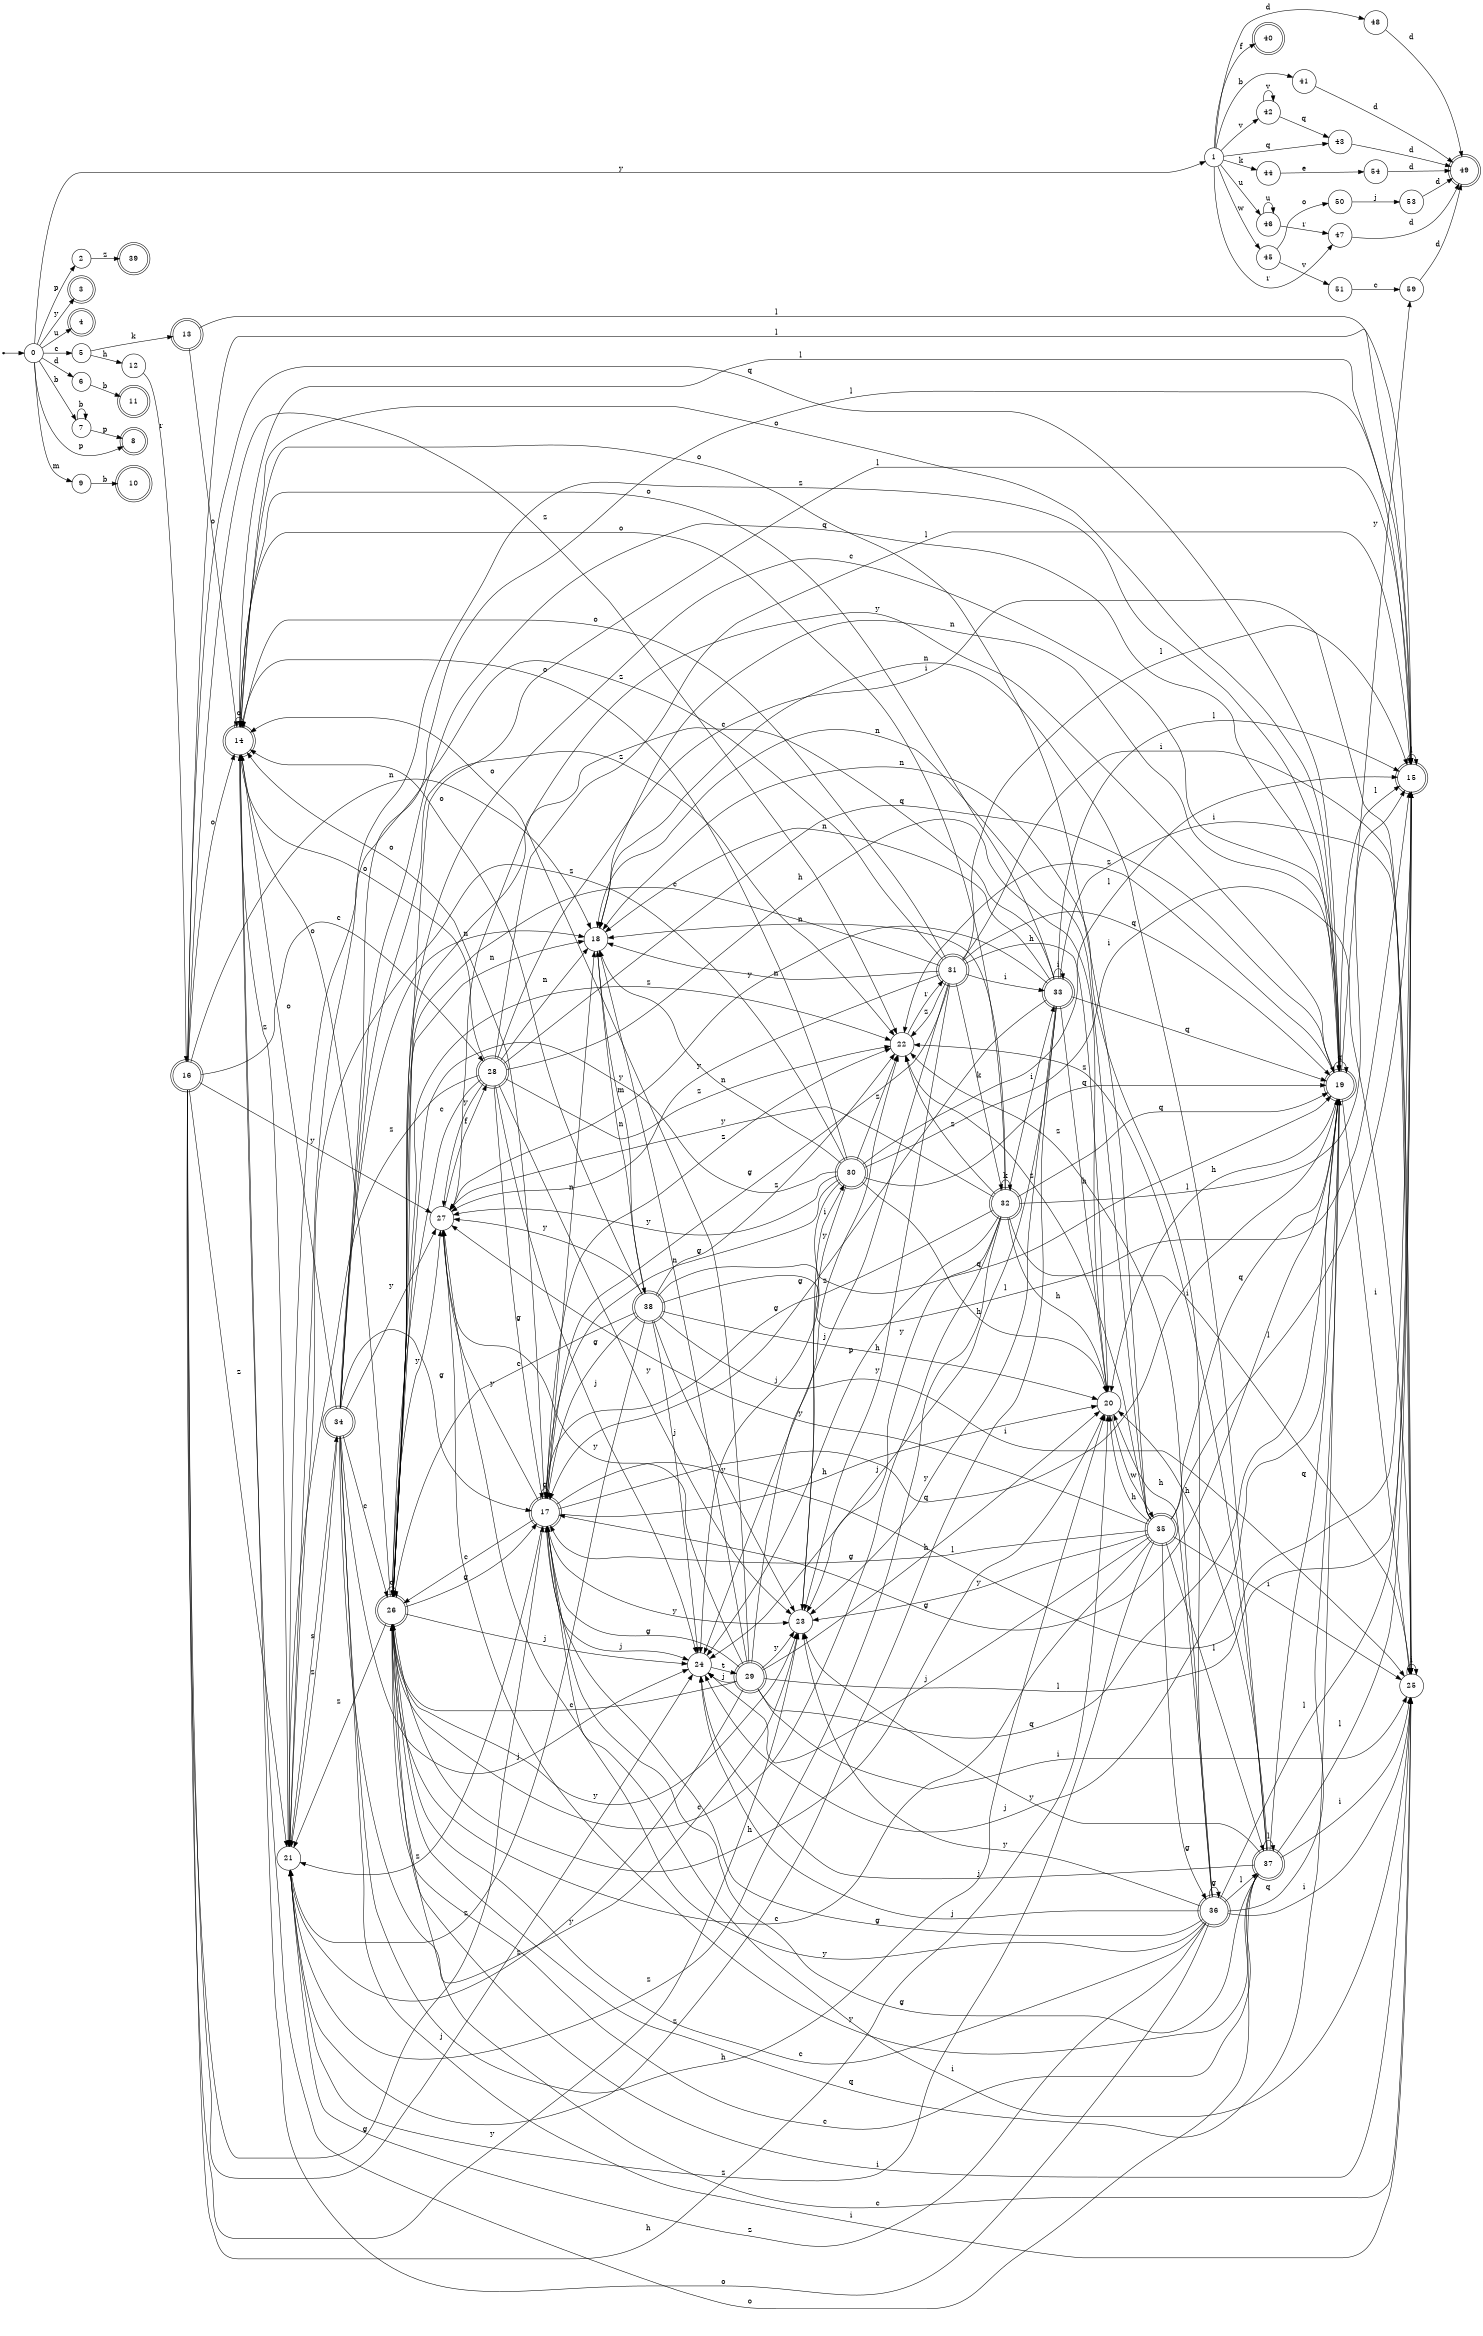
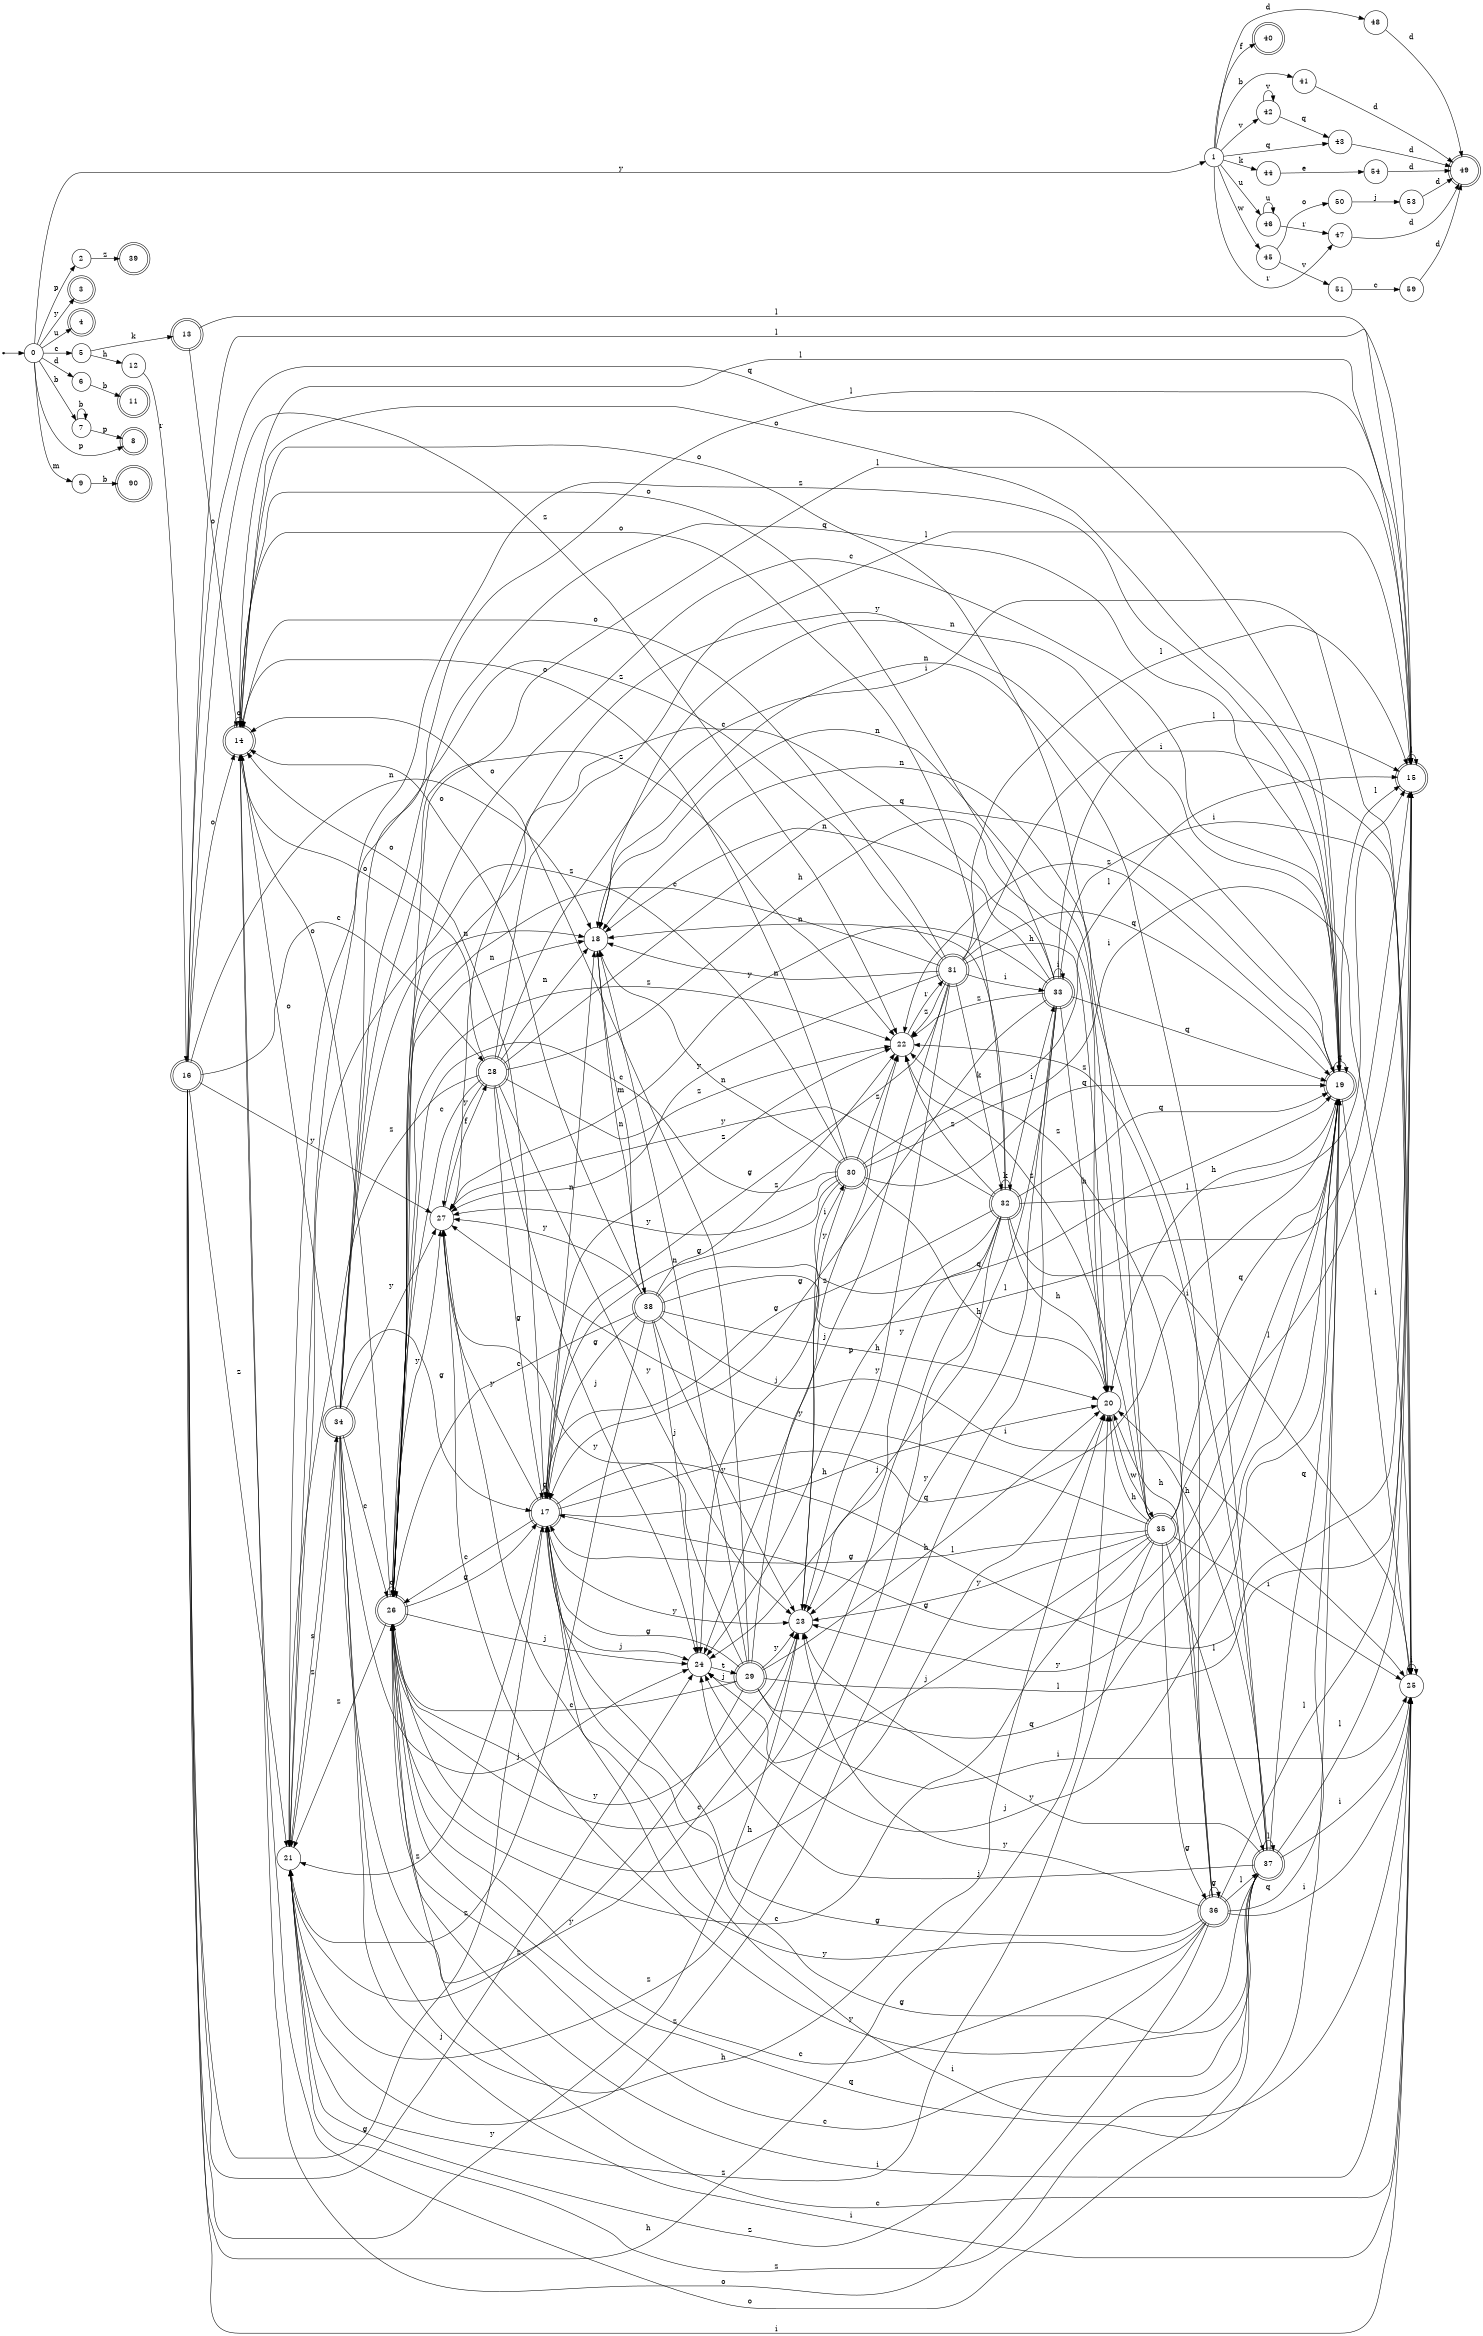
node "10": label "10" -> "90"
edge "19" -> "59": now "19" -> "23"
edge "33" -> "22": added, label "z"
edge "30" -> "26": label "y" -> "c"
edge "14" -> "21": now "37" -> "21"
edge "36" -> "24": removed, label "j"
edge "16" -> "25": added, label "i"
